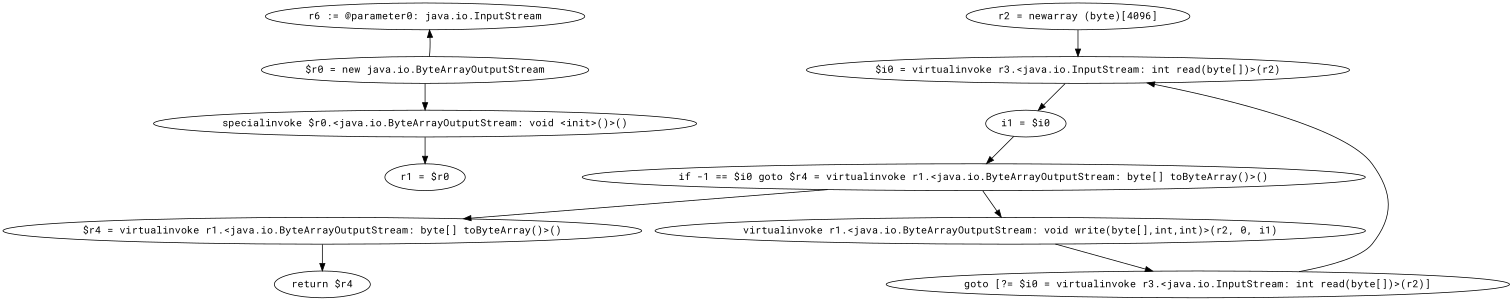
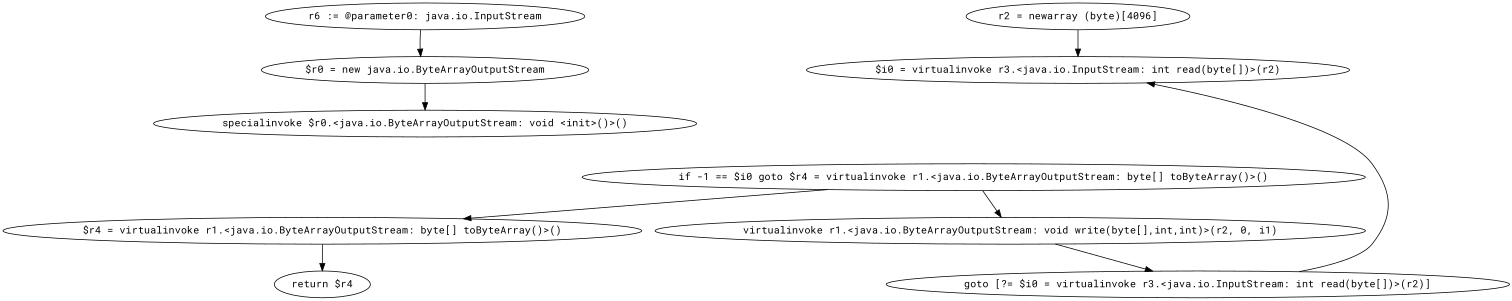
edge "$r0 = new java.io.ByteArrayOutputStream" -> "r6 := @parameter0: java.io.InputStream": reversed
node "i1 = $i0": removed
node "r1 = $r0": removed
